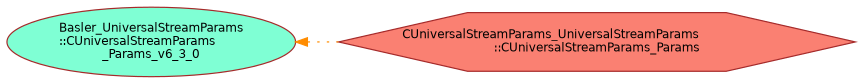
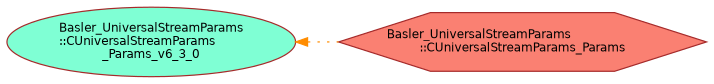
node "CUniversalStreamParams_UniversalStreamParams ::CUniversalStreamParams_Params": label "CUniversalStreamParams_UniversalStreamParams ::CUniversalStreamParams_Params" -> "Basler_UniversalStreamParams ::CUniversalStreamParams_Params"
